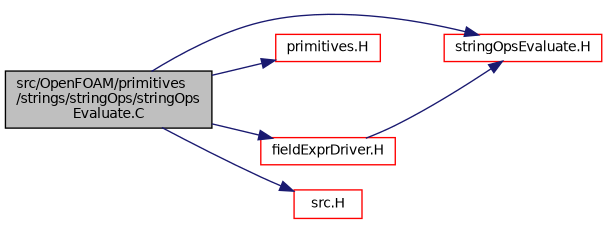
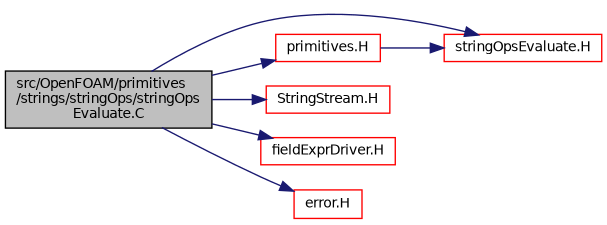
node "StringStream.H": added
edge "fieldExprDriver.H" -> "stringOpsEvaluate.H": now "primitives.H" -> "stringOpsEvaluate.H"
node "src.H": label "src.H" -> "error.H"
